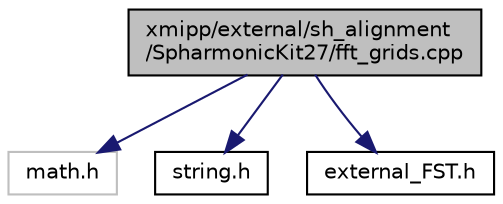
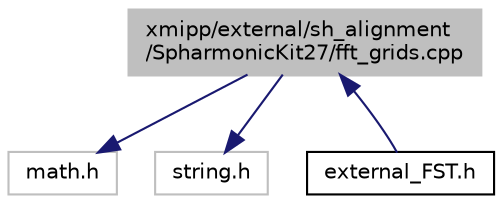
node "xmipp/external/sh_alignment /SpharmonicKit27/fft_grids.cpp": color black -> grey75
edge "xmipp/external/sh_alignment /SpharmonicKit27/fft_grids.cpp" -> "external_FST.h": reversed
node "string.h": color black -> grey75
